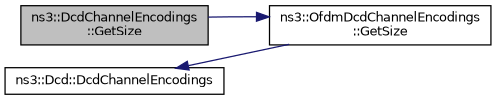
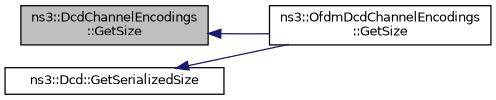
edge "ns3::DcdChannelEncodings ::GetSize" -> "ns3::OfdmDcdChannelEncodings ::GetSize": reversed
node "ns3::Dcd::DcdChannelEncodings": label "ns3::Dcd::DcdChannelEncodings" -> "ns3::Dcd::GetSerializedSize"
